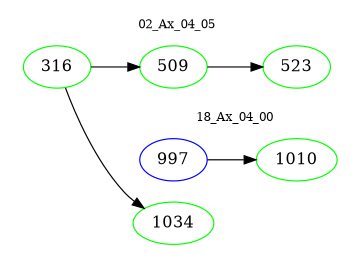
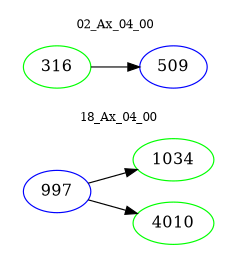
cluster "02_Ax_04_05": label "02_Ax_04_05" -> "02_Ax_04_00"
node "509": color green -> blue
node "523": removed
edge "316" -> "1034": now "997" -> "1034"
node "1010": label "1010" -> "4010"
